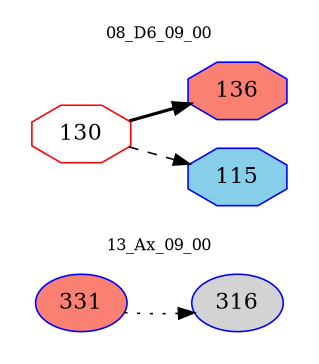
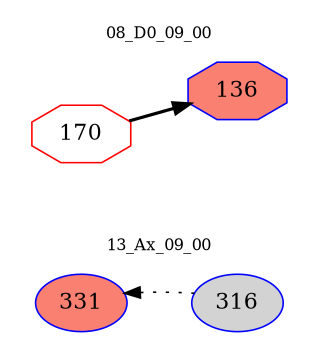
cluster "08_D6_09_00": label "08_D6_09_00" -> "08_D0_09_00"
node "130": label "130" -> "170"
node "115": removed
edge "331" -> "316": reversed
